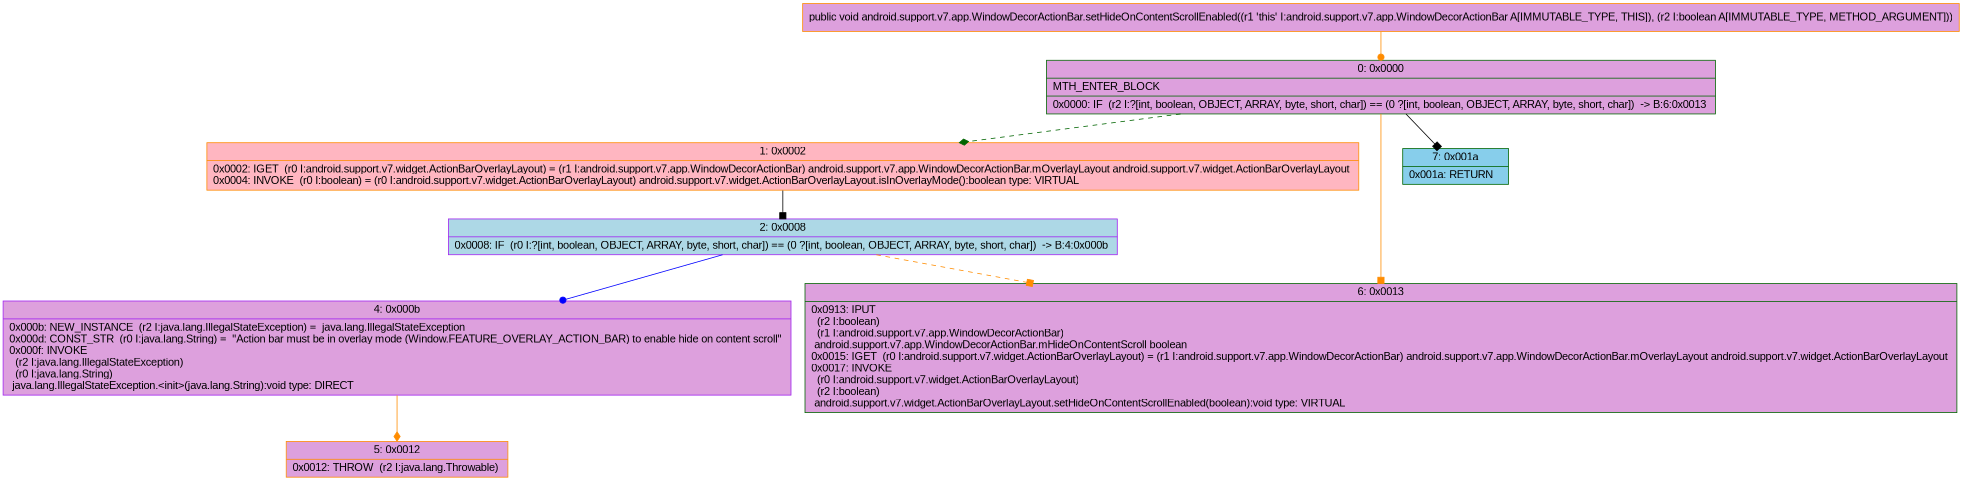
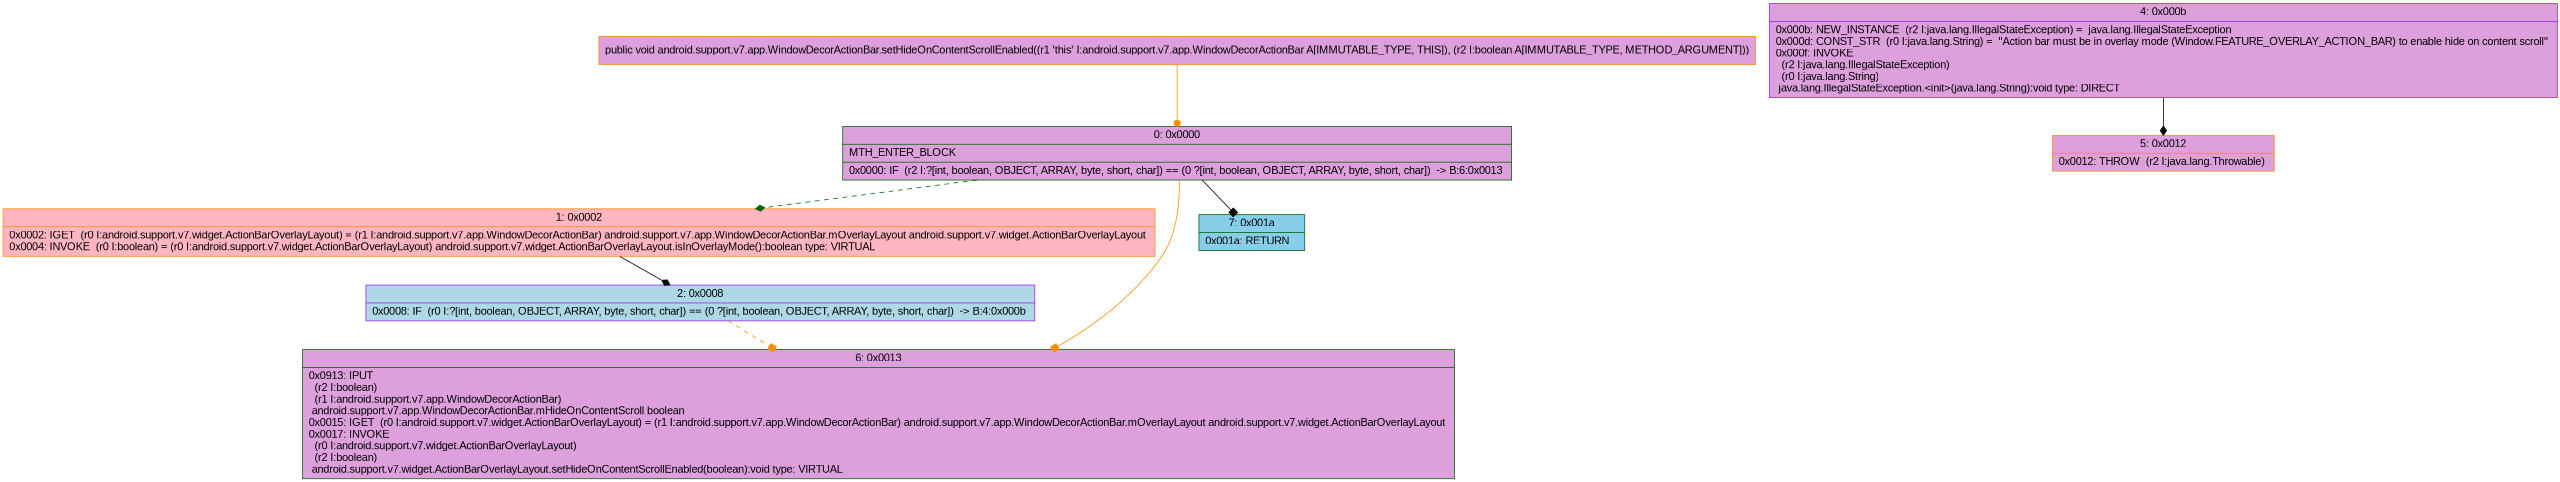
edge "1: 0x0002" -> "2: 0x0008": arrowhead box -> diamond
edge "2: 0x0008" -> "4: 0x000b": removed
edge "4: 0x000b" -> "5: 0x0012": color darkorange -> black
